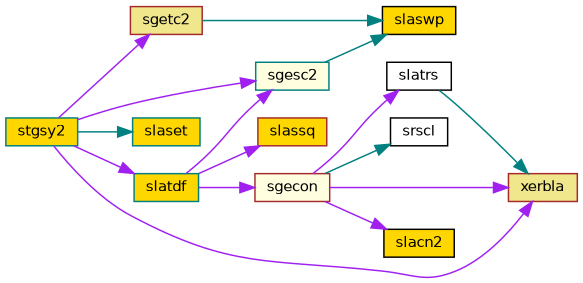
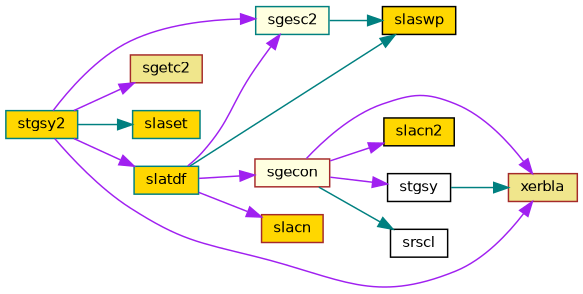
edge "sgetc2" -> "slaswp": now "slatdf" -> "slaswp"
node "slatrs": label "slatrs" -> "stgsy"
node "slassq": label "slassq" -> "slacn"
